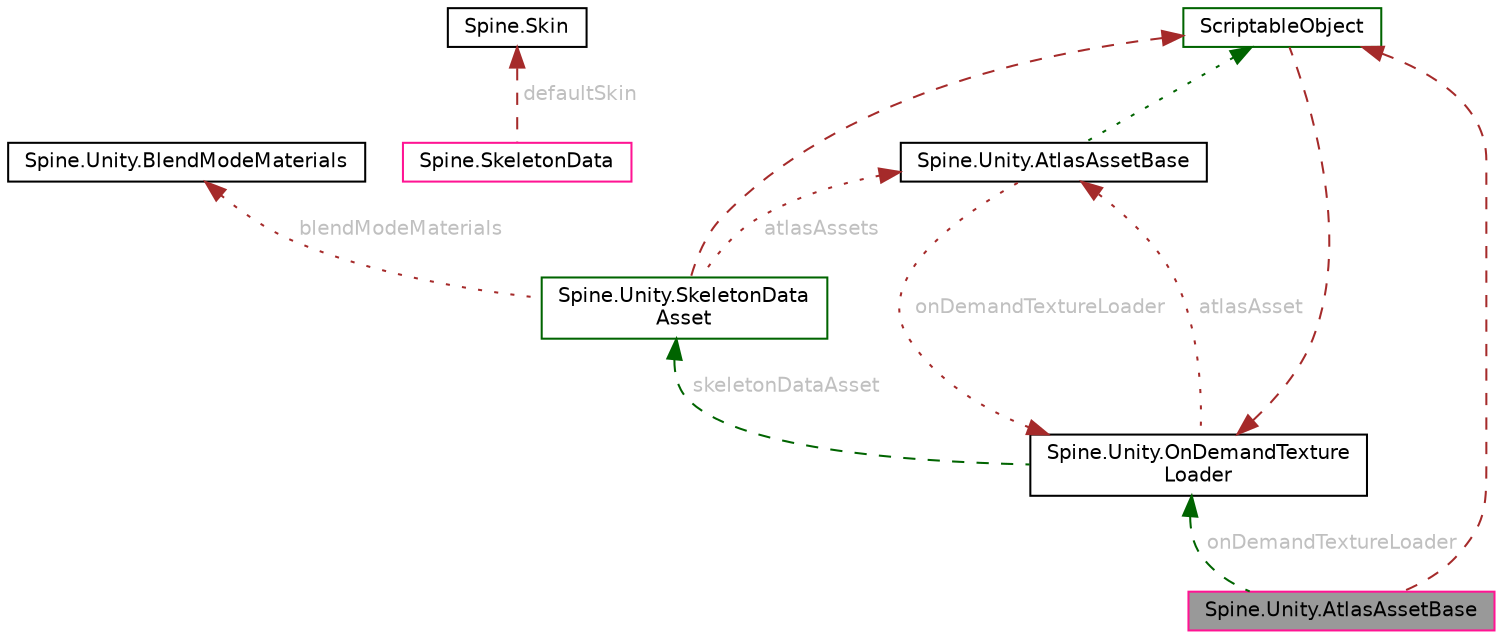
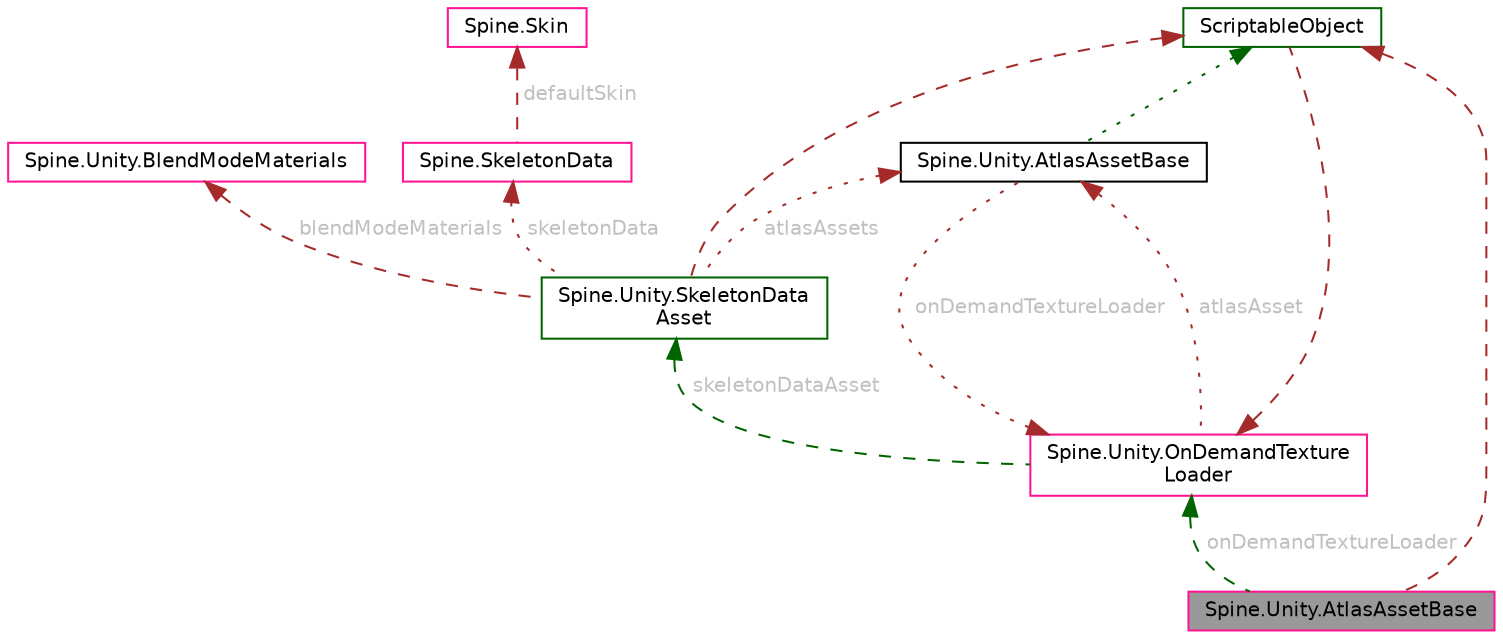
node "Spine.Skin": color black -> deeppink
node "Spine.Unity.BlendModeMaterials": color black -> deeppink
edge "Spine.Unity.SkeletonData Asset" -> "Spine.SkeletonData": added, label "skeletonData"
edge "Spine.Unity.SkeletonData Asset" -> "Spine.Unity.BlendModeMaterials": style dotted -> dashed
node "Spine.Unity.OnDemandTexture Loader": color black -> deeppink
